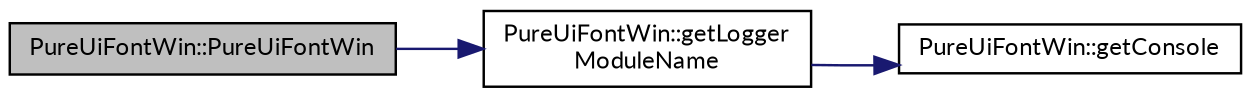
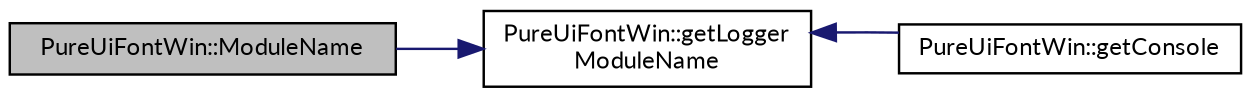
node "PureUiFontWin::PureUiFontWin": label "PureUiFontWin::PureUiFontWin" -> "PureUiFontWin::ModuleName"
edge "PureUiFontWin::getLogger ModuleName" -> "PureUiFontWin::getConsole": reversed
